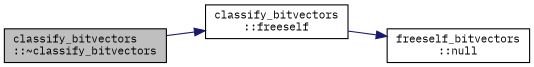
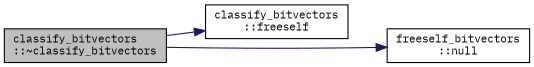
edge "classify_bitvectors ::freeself" -> "freeself_bitvectors ::null": now "classify_bitvectors ::~classify_bitvectors" -> "freeself_bitvectors ::null"
